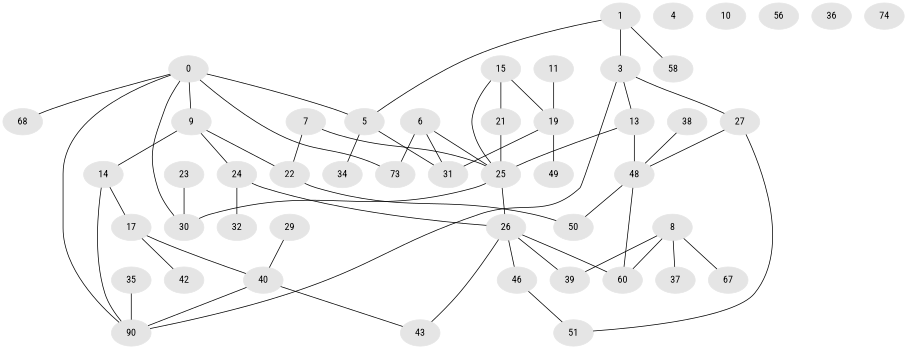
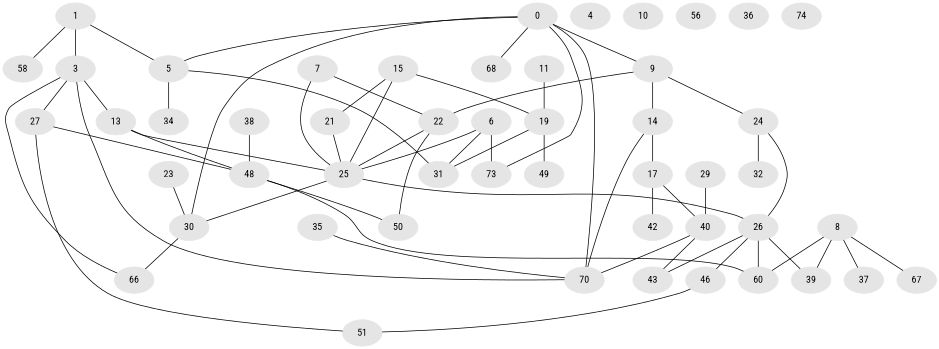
edge "22" -- "25": added
node "66": added
node "90": label "90" -> "70"
